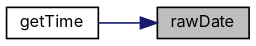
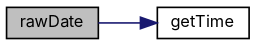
edge "getTime" -> "rawDate": reversed
